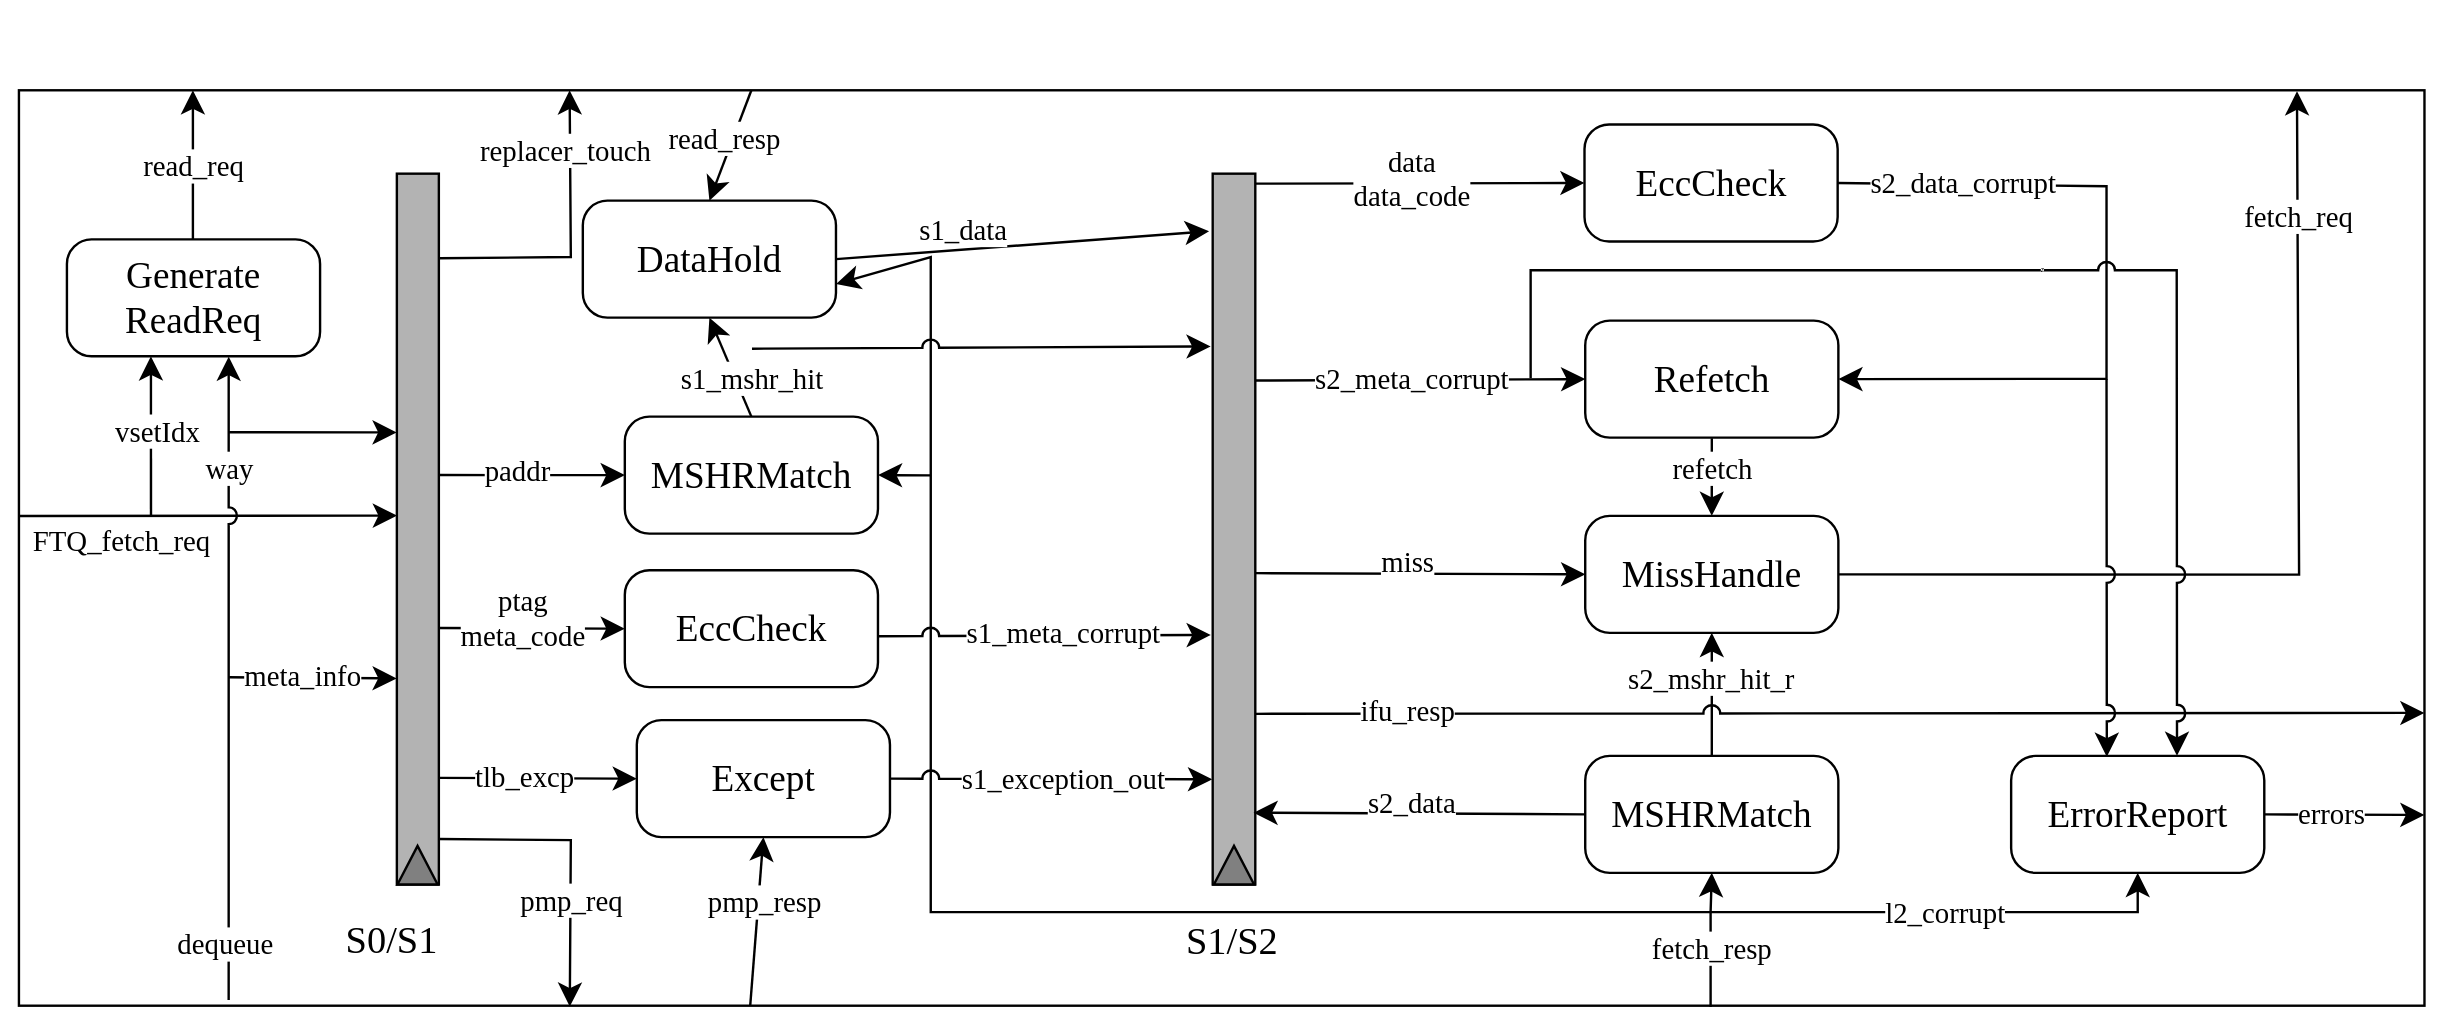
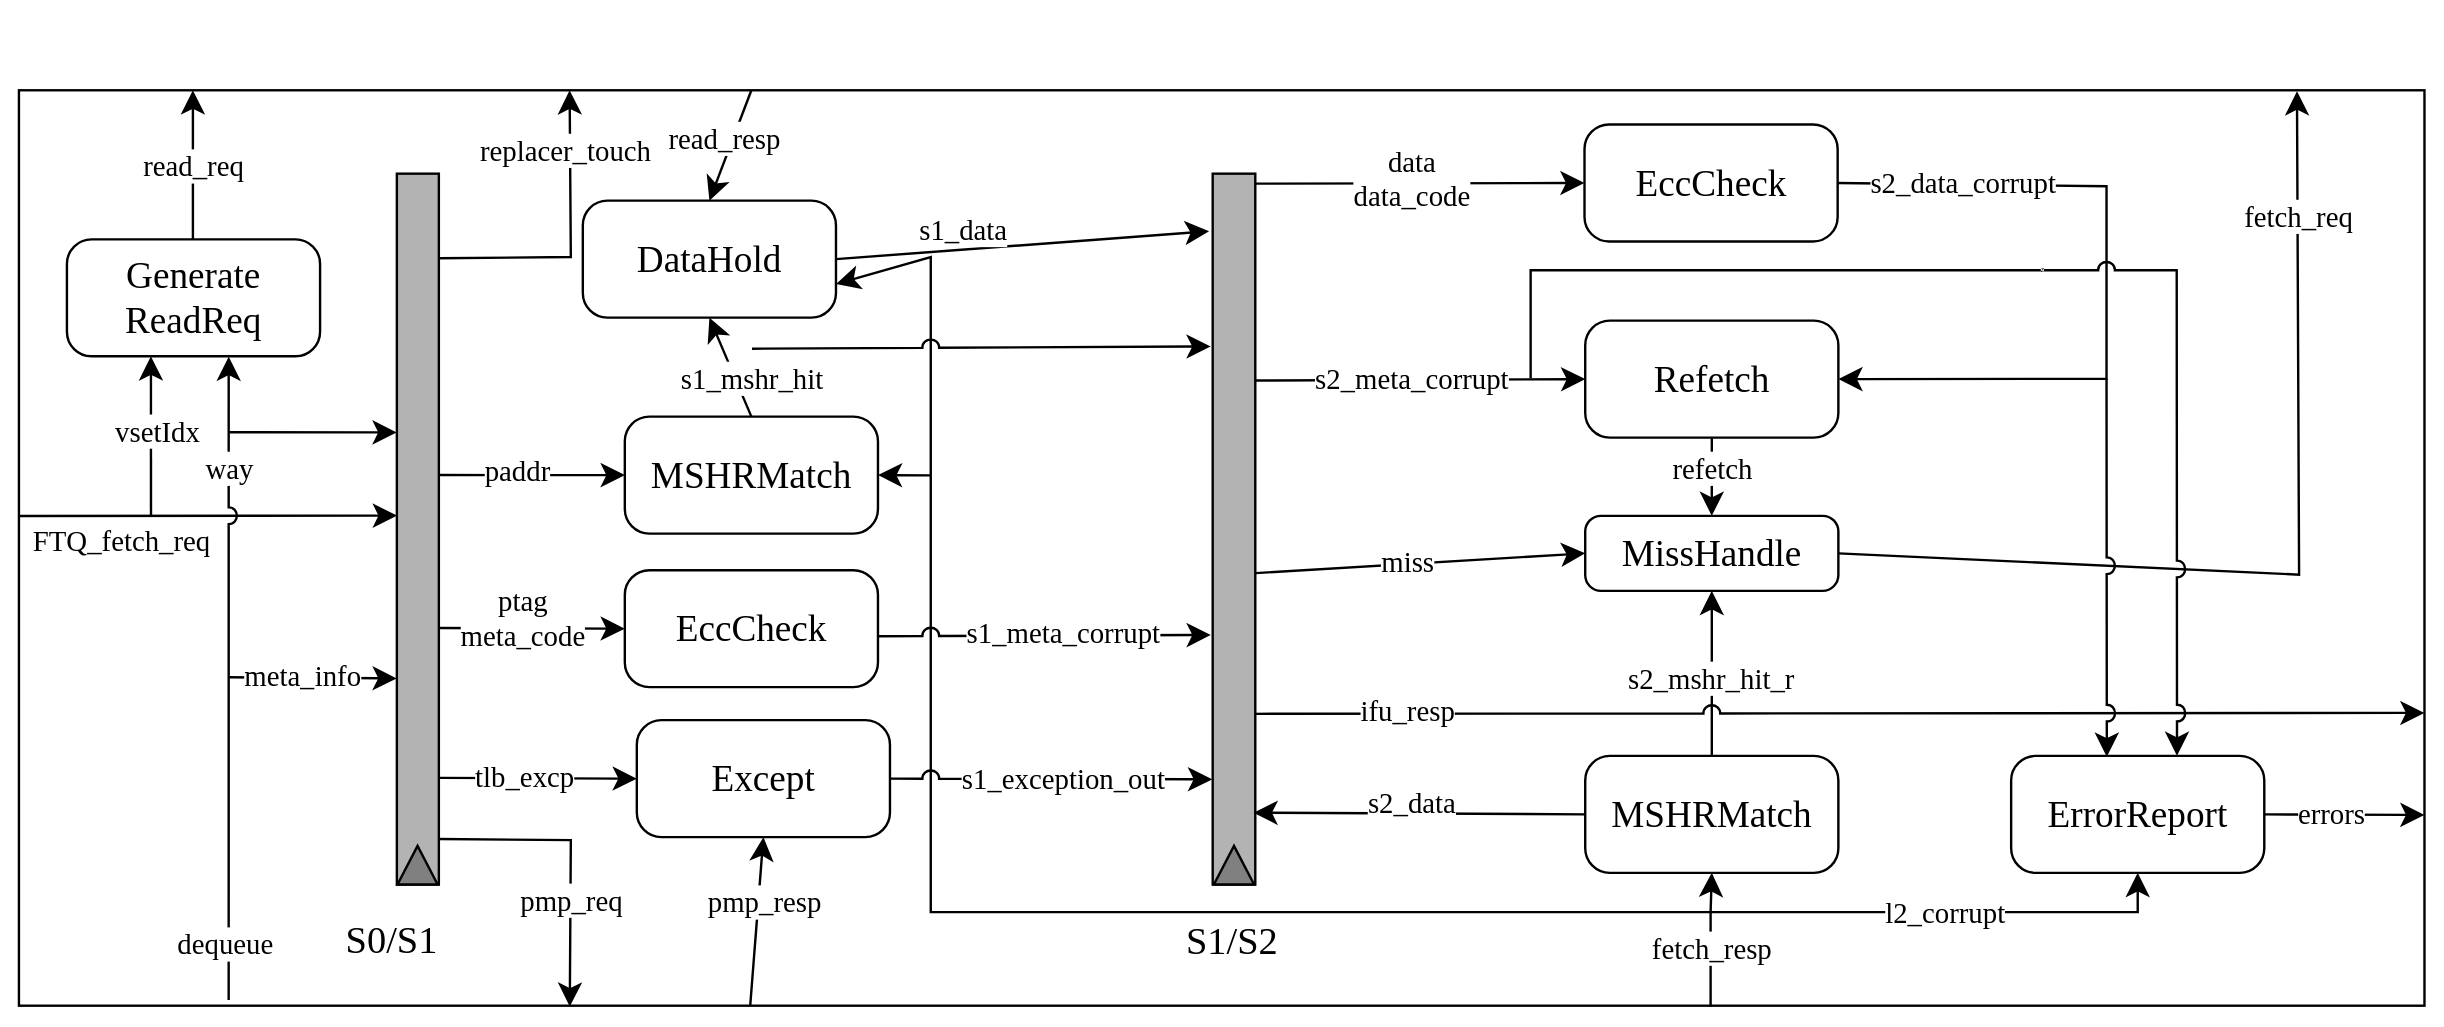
node "MissHandle": size 253x117 -> 253x75
